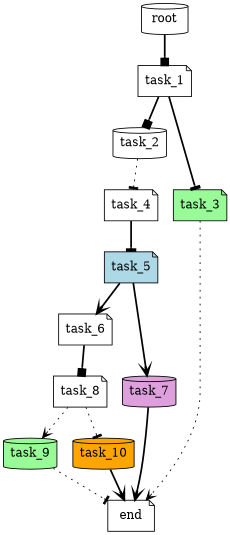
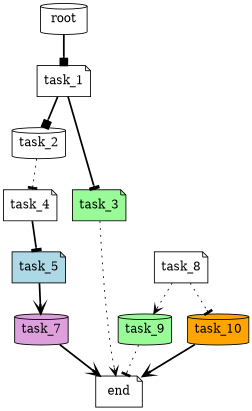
node "task_6": removed
